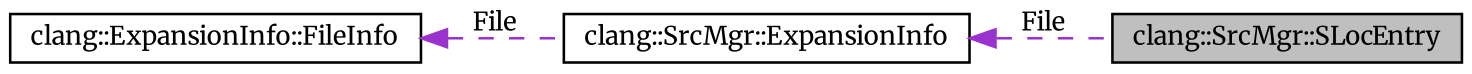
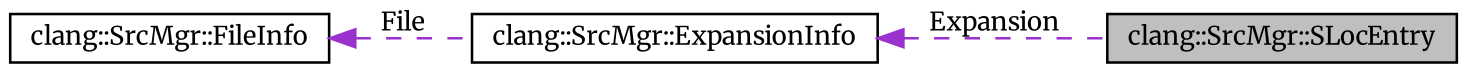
edge "clang::SrcMgr::SLocEntry" -> "clang::SrcMgr::ExpansionInfo": label " File" -> " Expansion"
node "clang::ExpansionInfo::FileInfo": label "clang::ExpansionInfo::FileInfo" -> "clang::SrcMgr::FileInfo"
